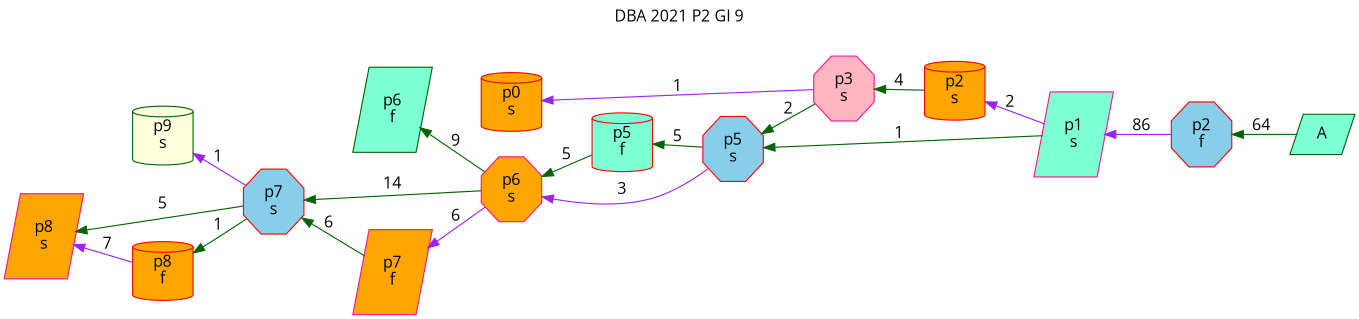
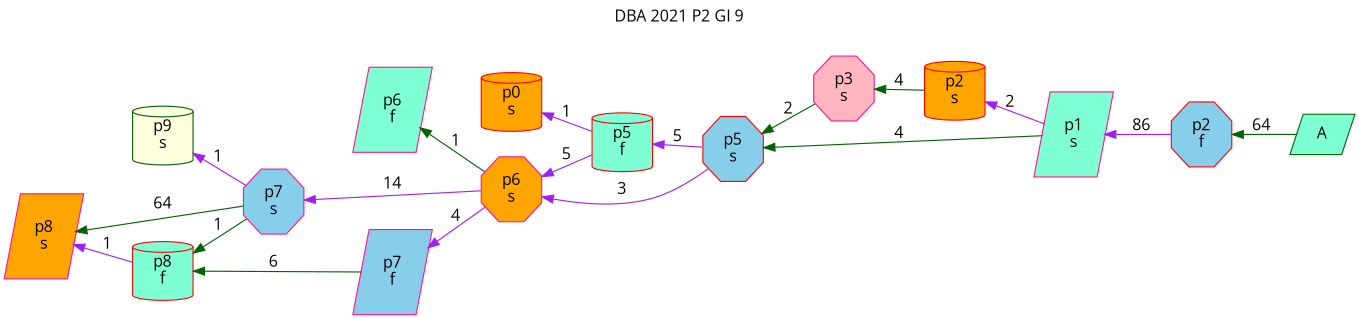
edge "p3 s" -> "p0 s": now "p5 f" -> "p0 s"
node "p6 f": color darkgreen -> deeppink
edge "p1 s" -> "p5 s": label "1" -> "4"
edge "p6 s" -> "p6 f": label "9" -> "1"
edge "p5 s" -> "p5 f": color darkgreen -> purple
edge "p5 f" -> "p6 s": color darkgreen -> purple
edge "p6 s" -> "p7 s": color darkgreen -> purple
node "p7 s": color red -> deeppink
edge "p7 s" -> "p8 s": label "5" -> "64"
edge "p6 s" -> "p7 f": label "6" -> "4"
edge "p7 f" -> "p7 s": now "p7 f" -> "p8 f"
edge "p8 f" -> "p8 s": label "7" -> "1"
node "p8 f": fillcolor orange -> aquamarine
node "p7 f": fillcolor orange -> skyblue
